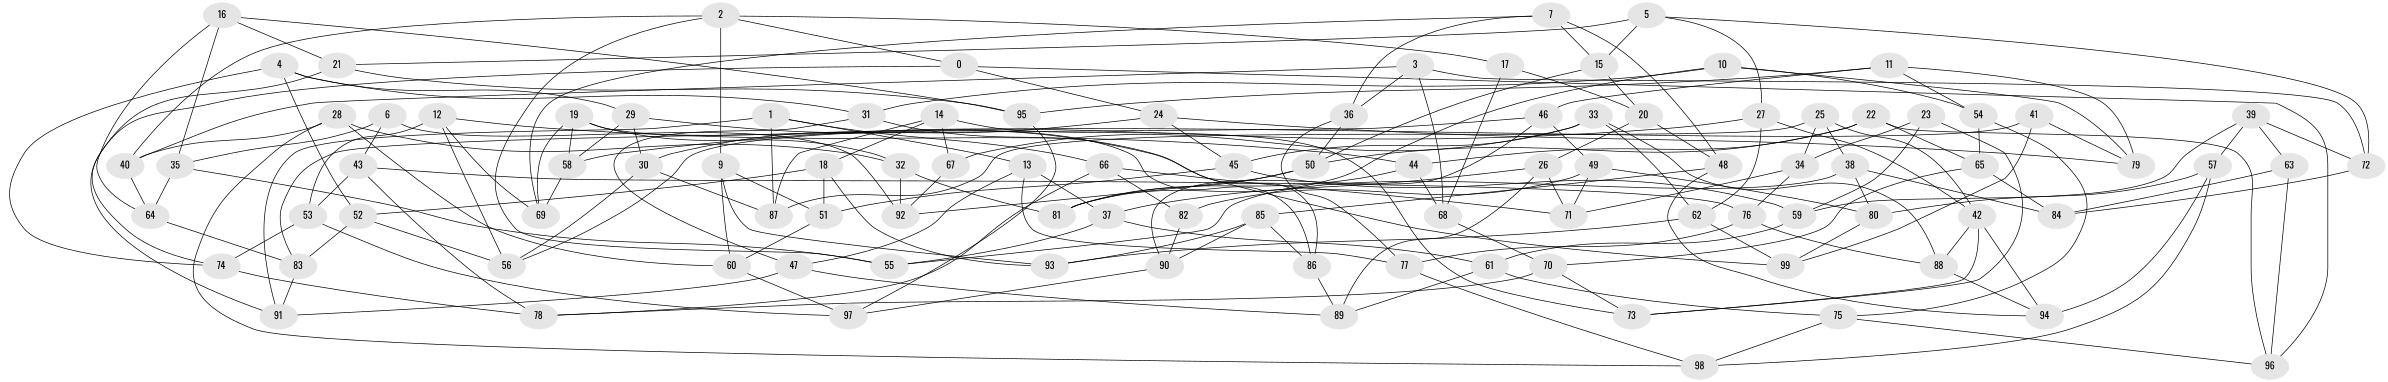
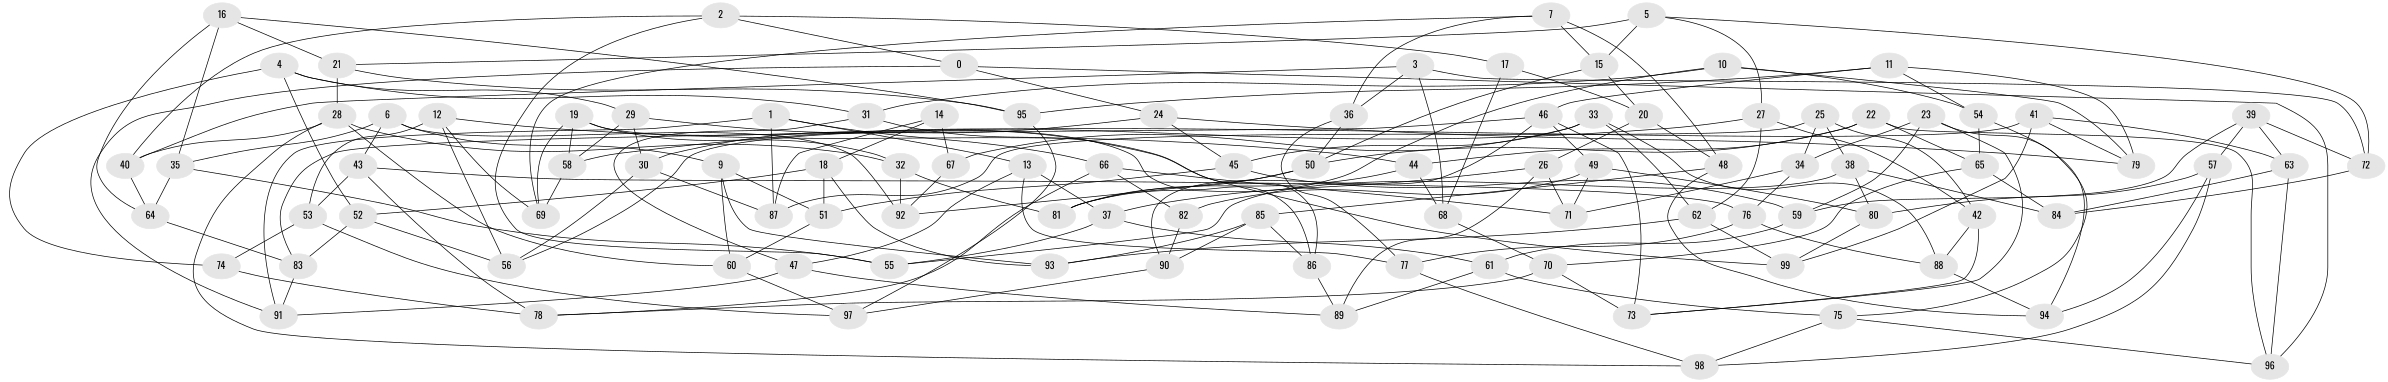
edge "2" -- "9": now "6" -- "9"
edge "21" -- "74": now "21" -- "28"
edge "41" -- "63": added
edge "14" -- "73": now "46" -- "73"
edge "42" -- "94": now "23" -- "94"
